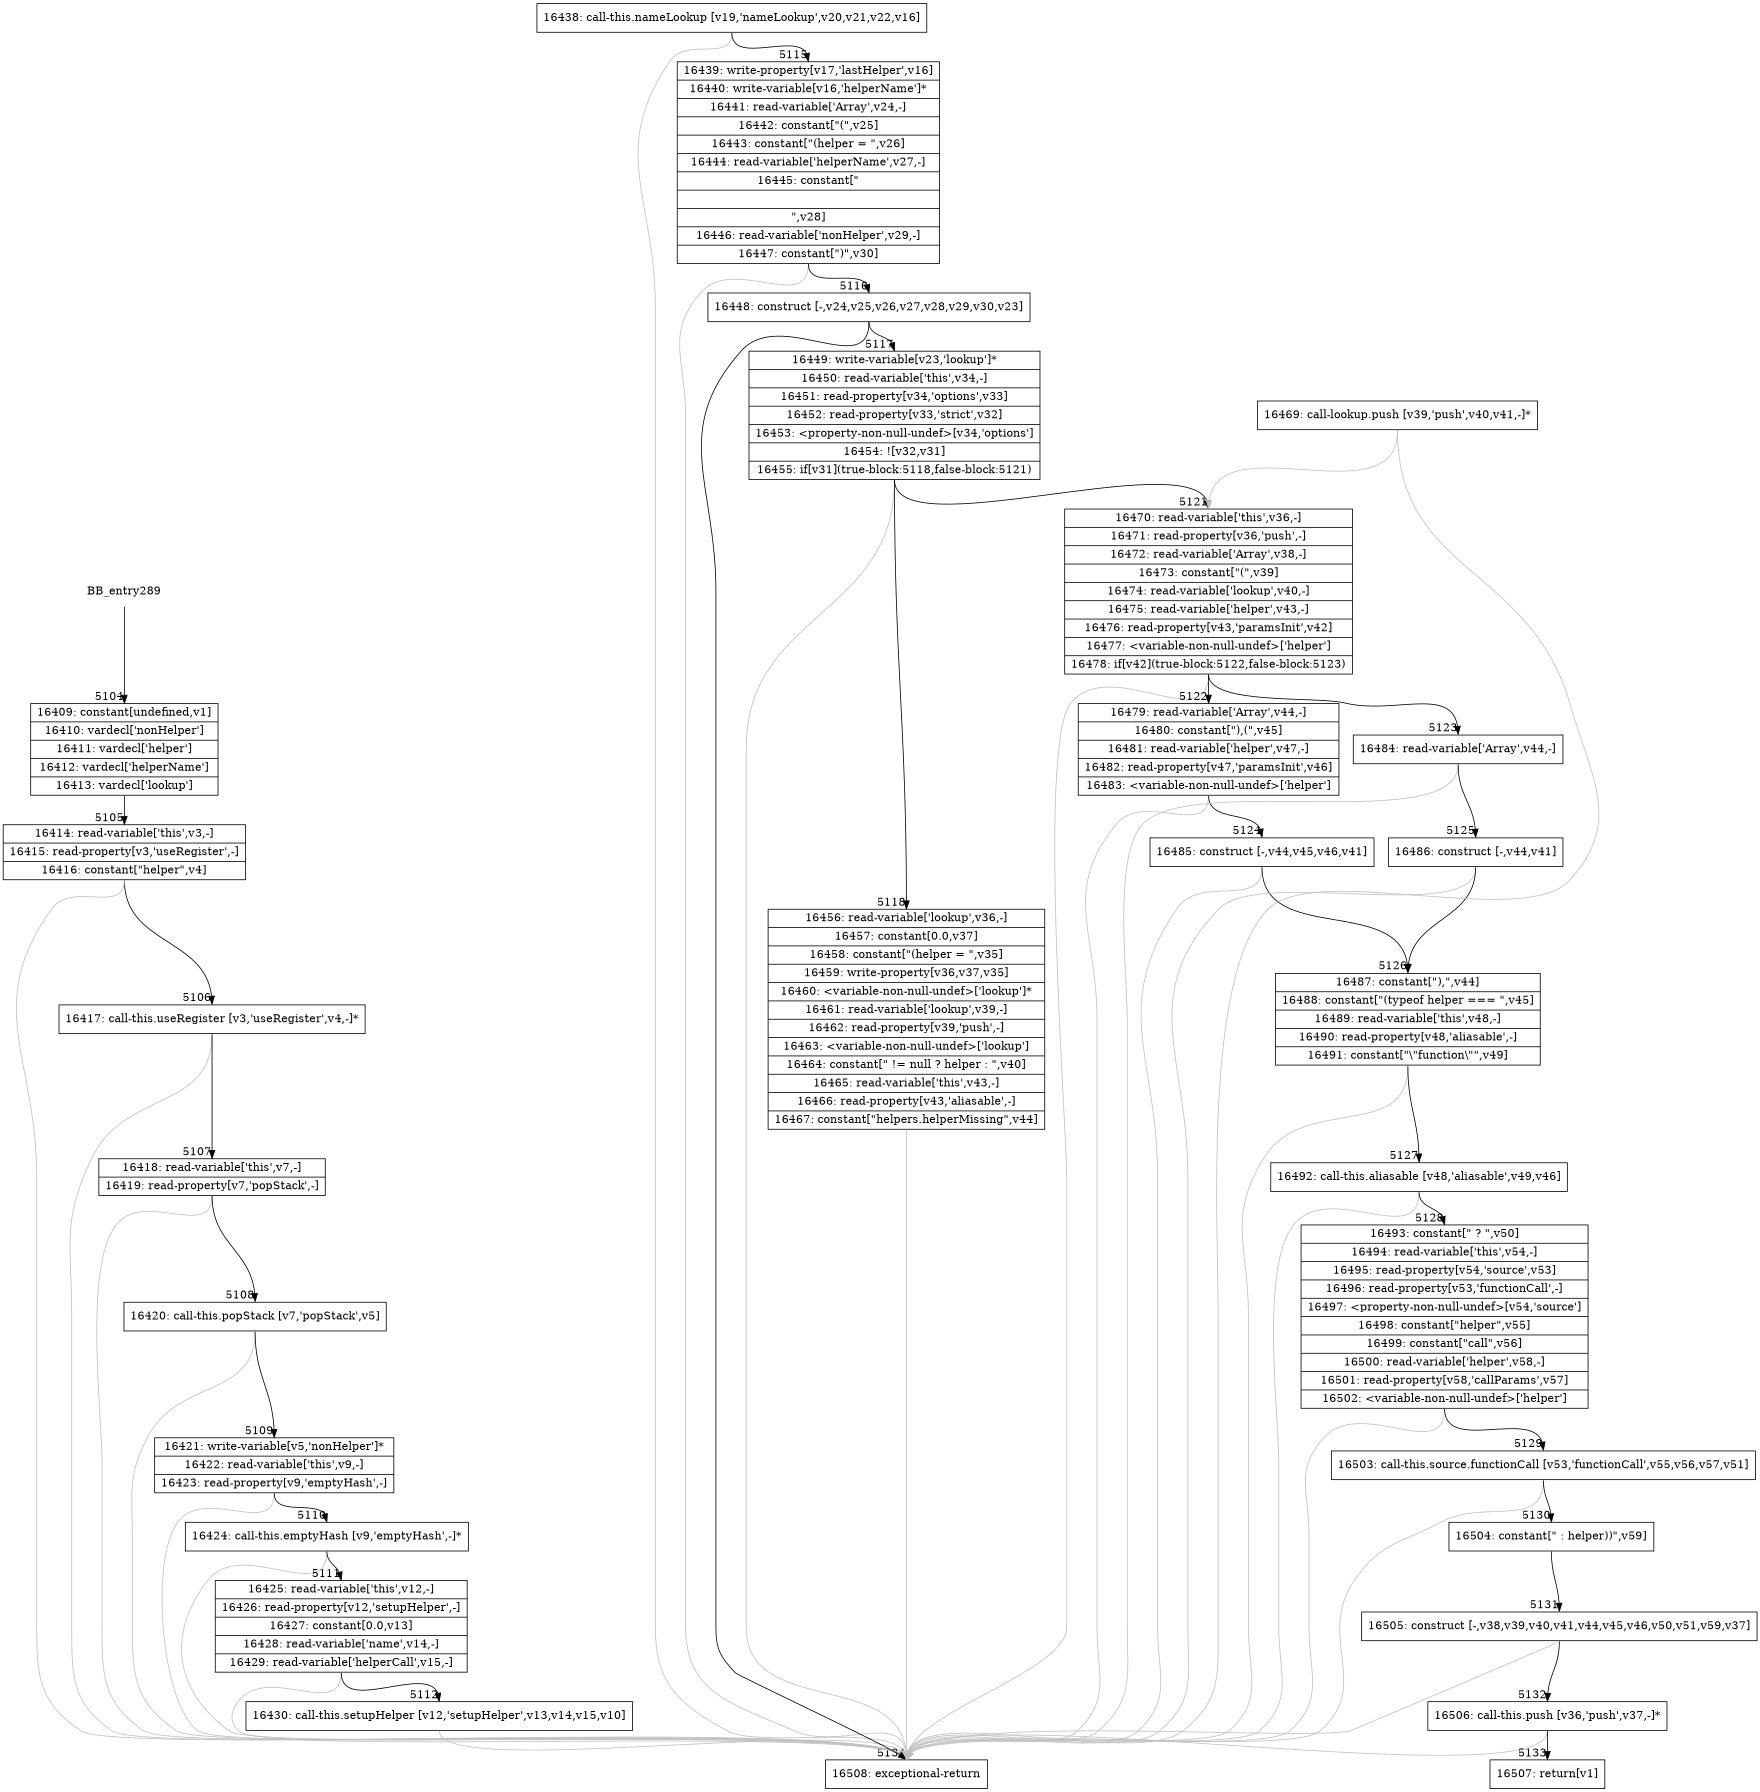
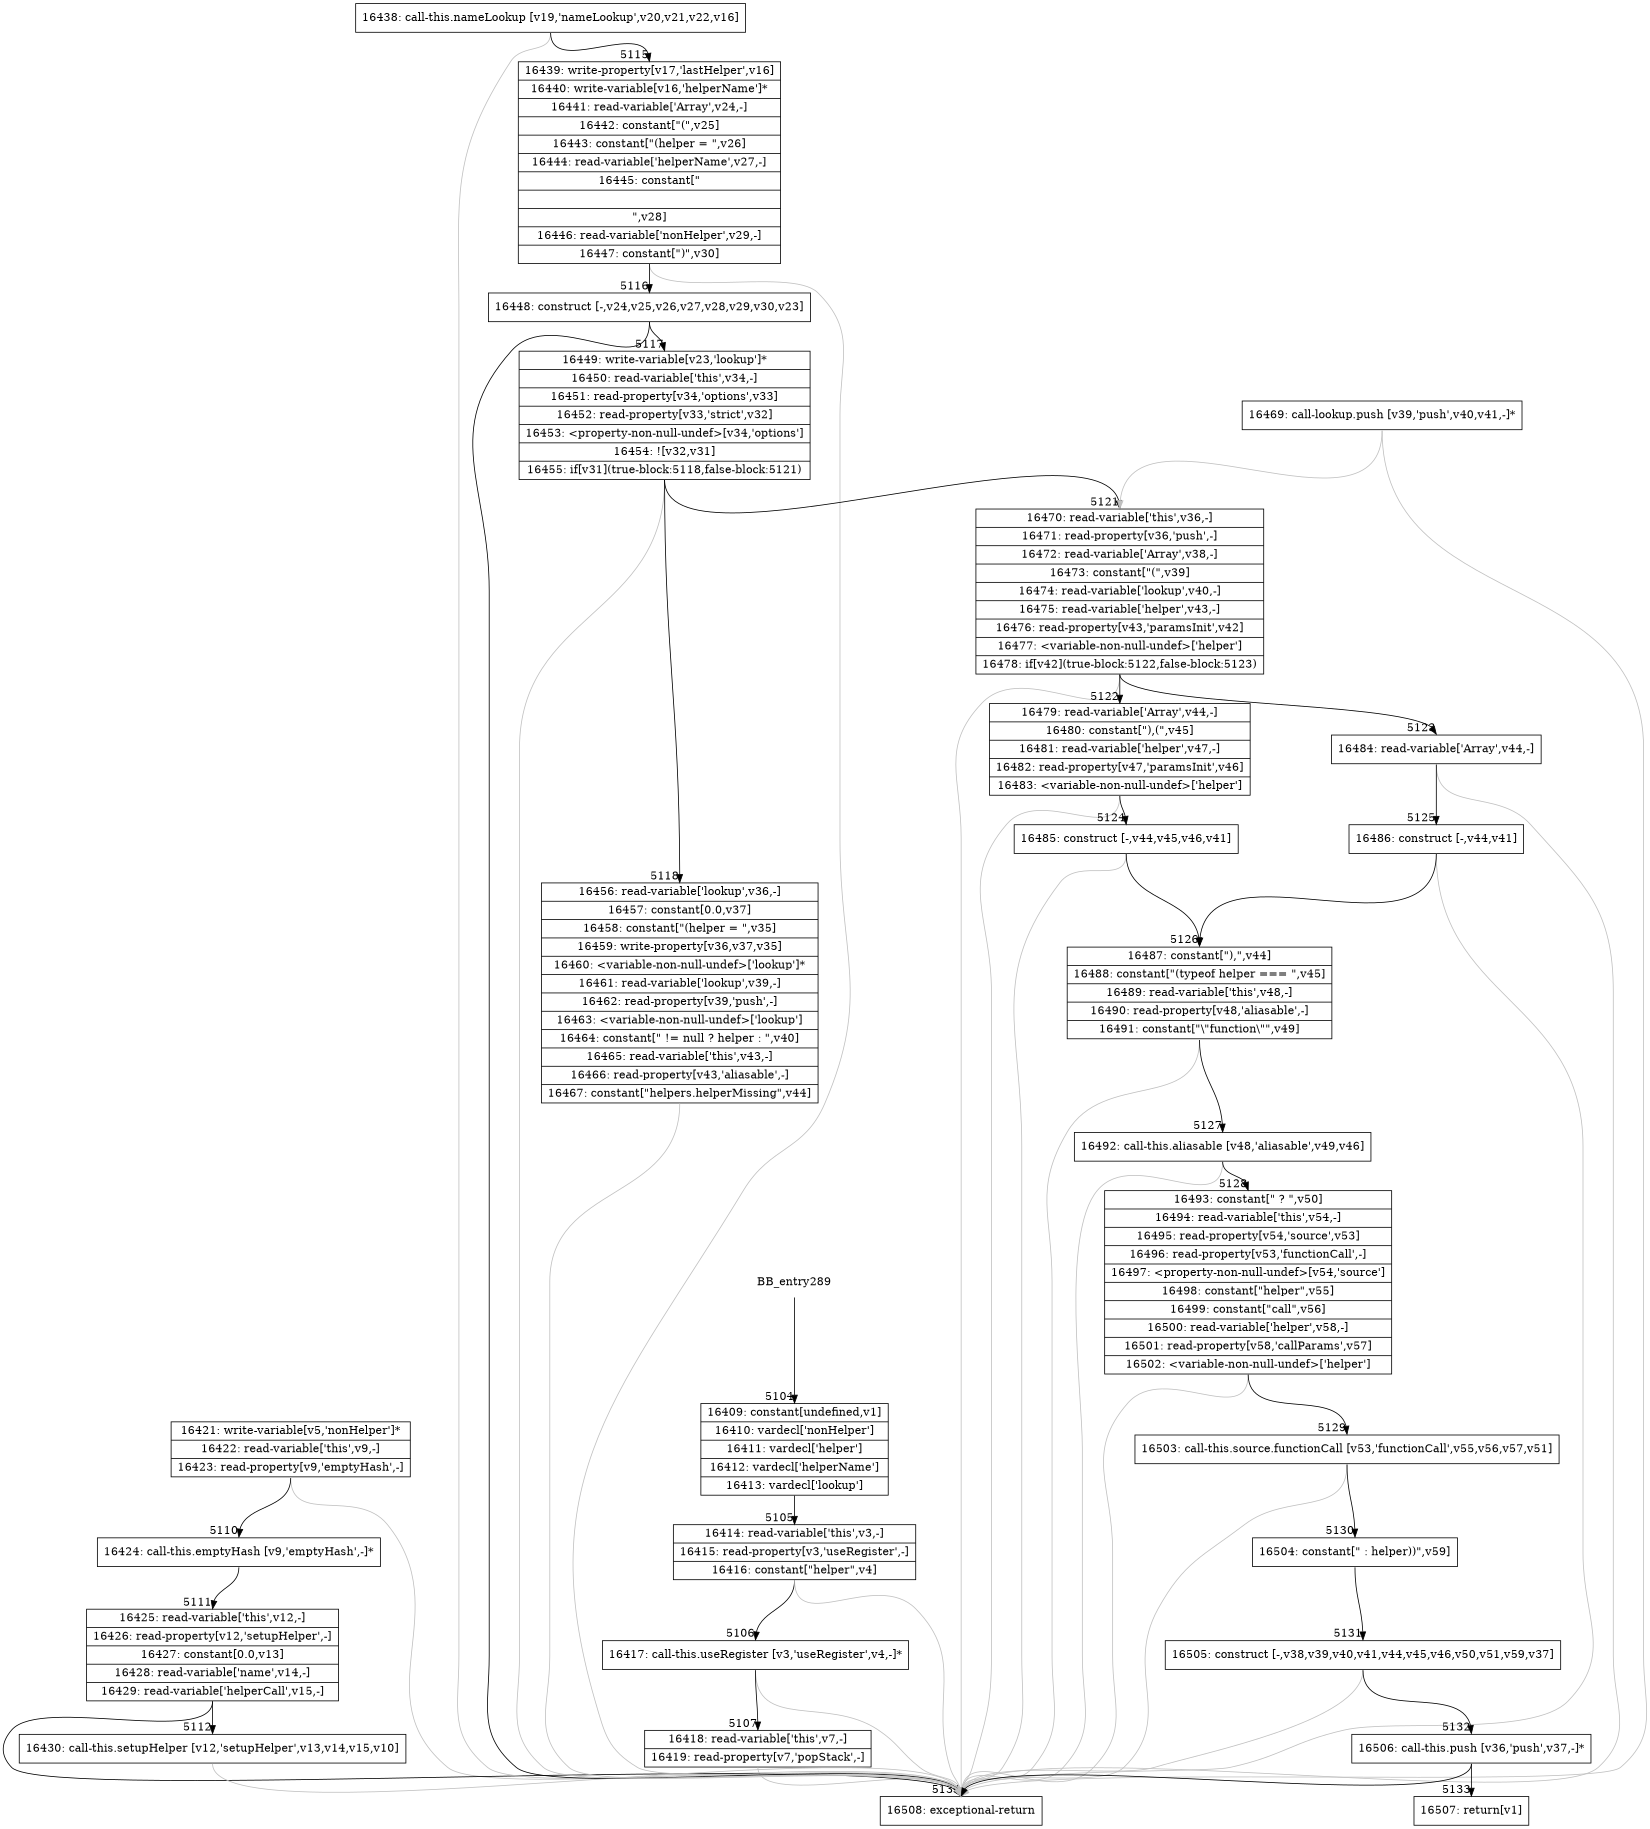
node "16420: call-this.popStack [v7,'popStack',v5]": removed
edge "16424: call-this.emptyHash [v9,'emptyHash',-]*" -> "16508: exceptional-return": removed
edge "16425: read-variable['this',v12,-]" -> "16508: exceptional-return": color gray -> black
edge "16506: call-this.push [v36,'push',v37,-]*" -> "16508: exceptional-return": color gray -> black
